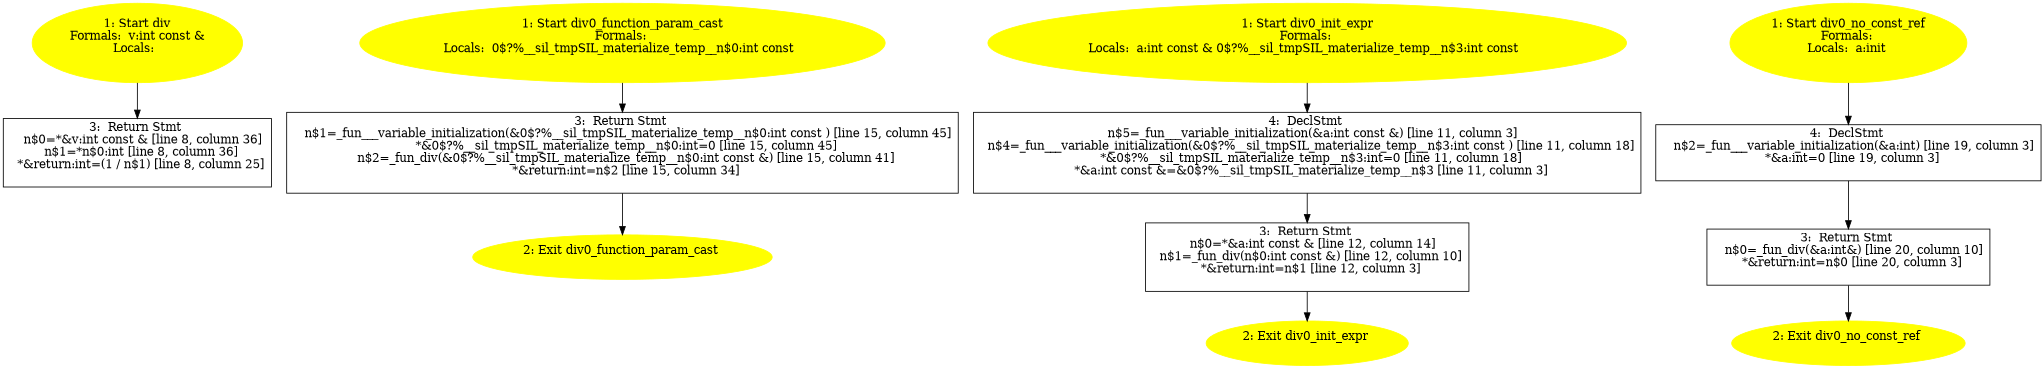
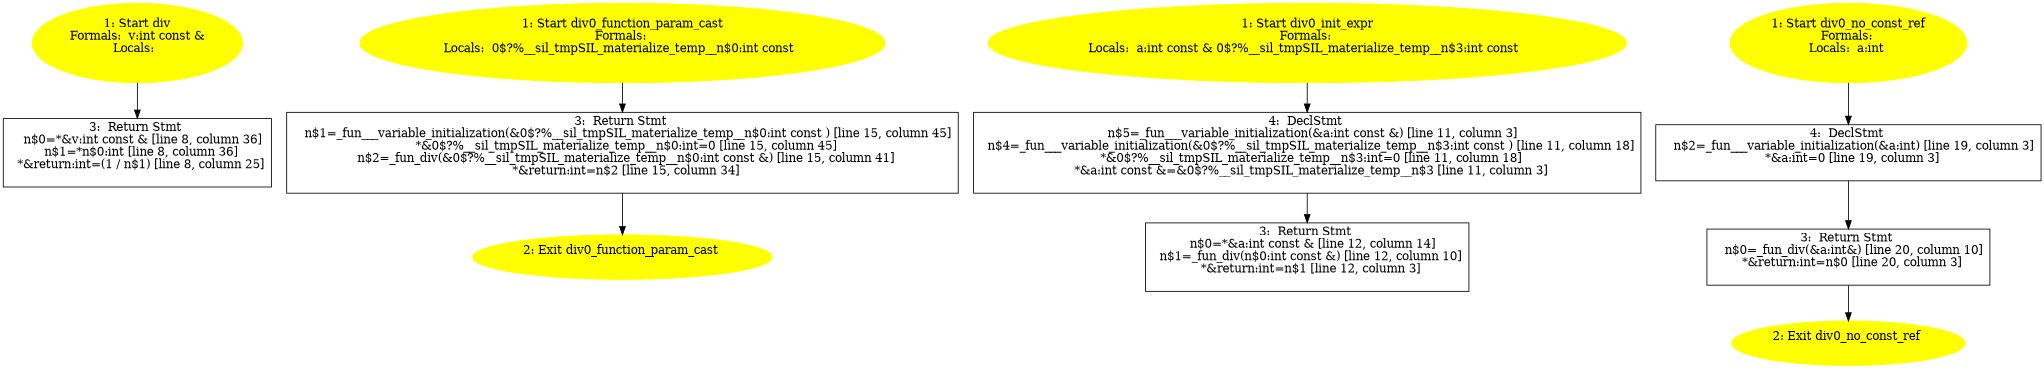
node "1: Start div0_no_const_ref Formals: Locals:  a:init": label "1: Start div0_no_const_ref Formals: Locals:  a:init" -> "1: Start div0_no_const_ref Formals: Locals:  a:int"
node "2: Exit div0_init_expr": removed
